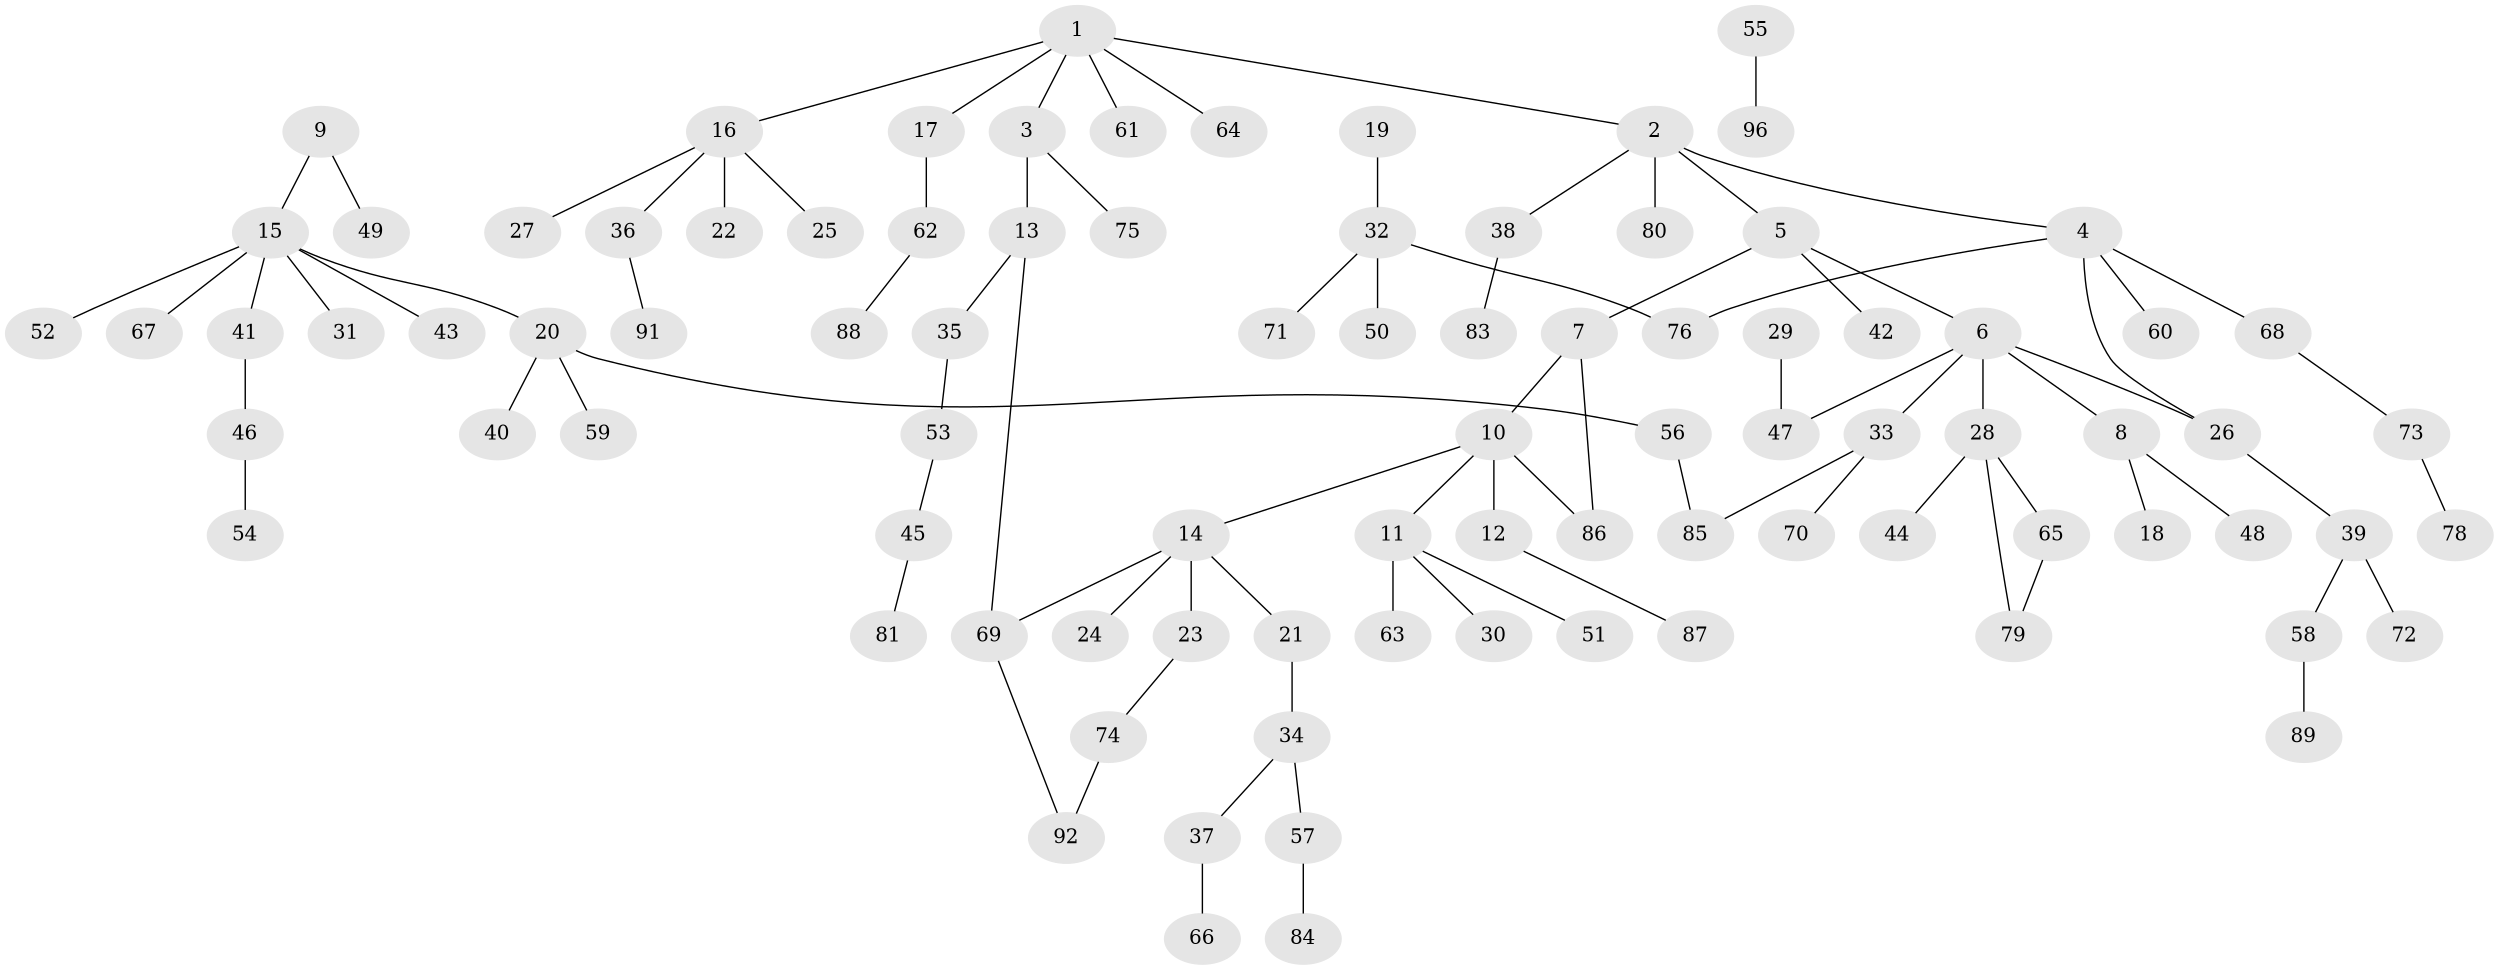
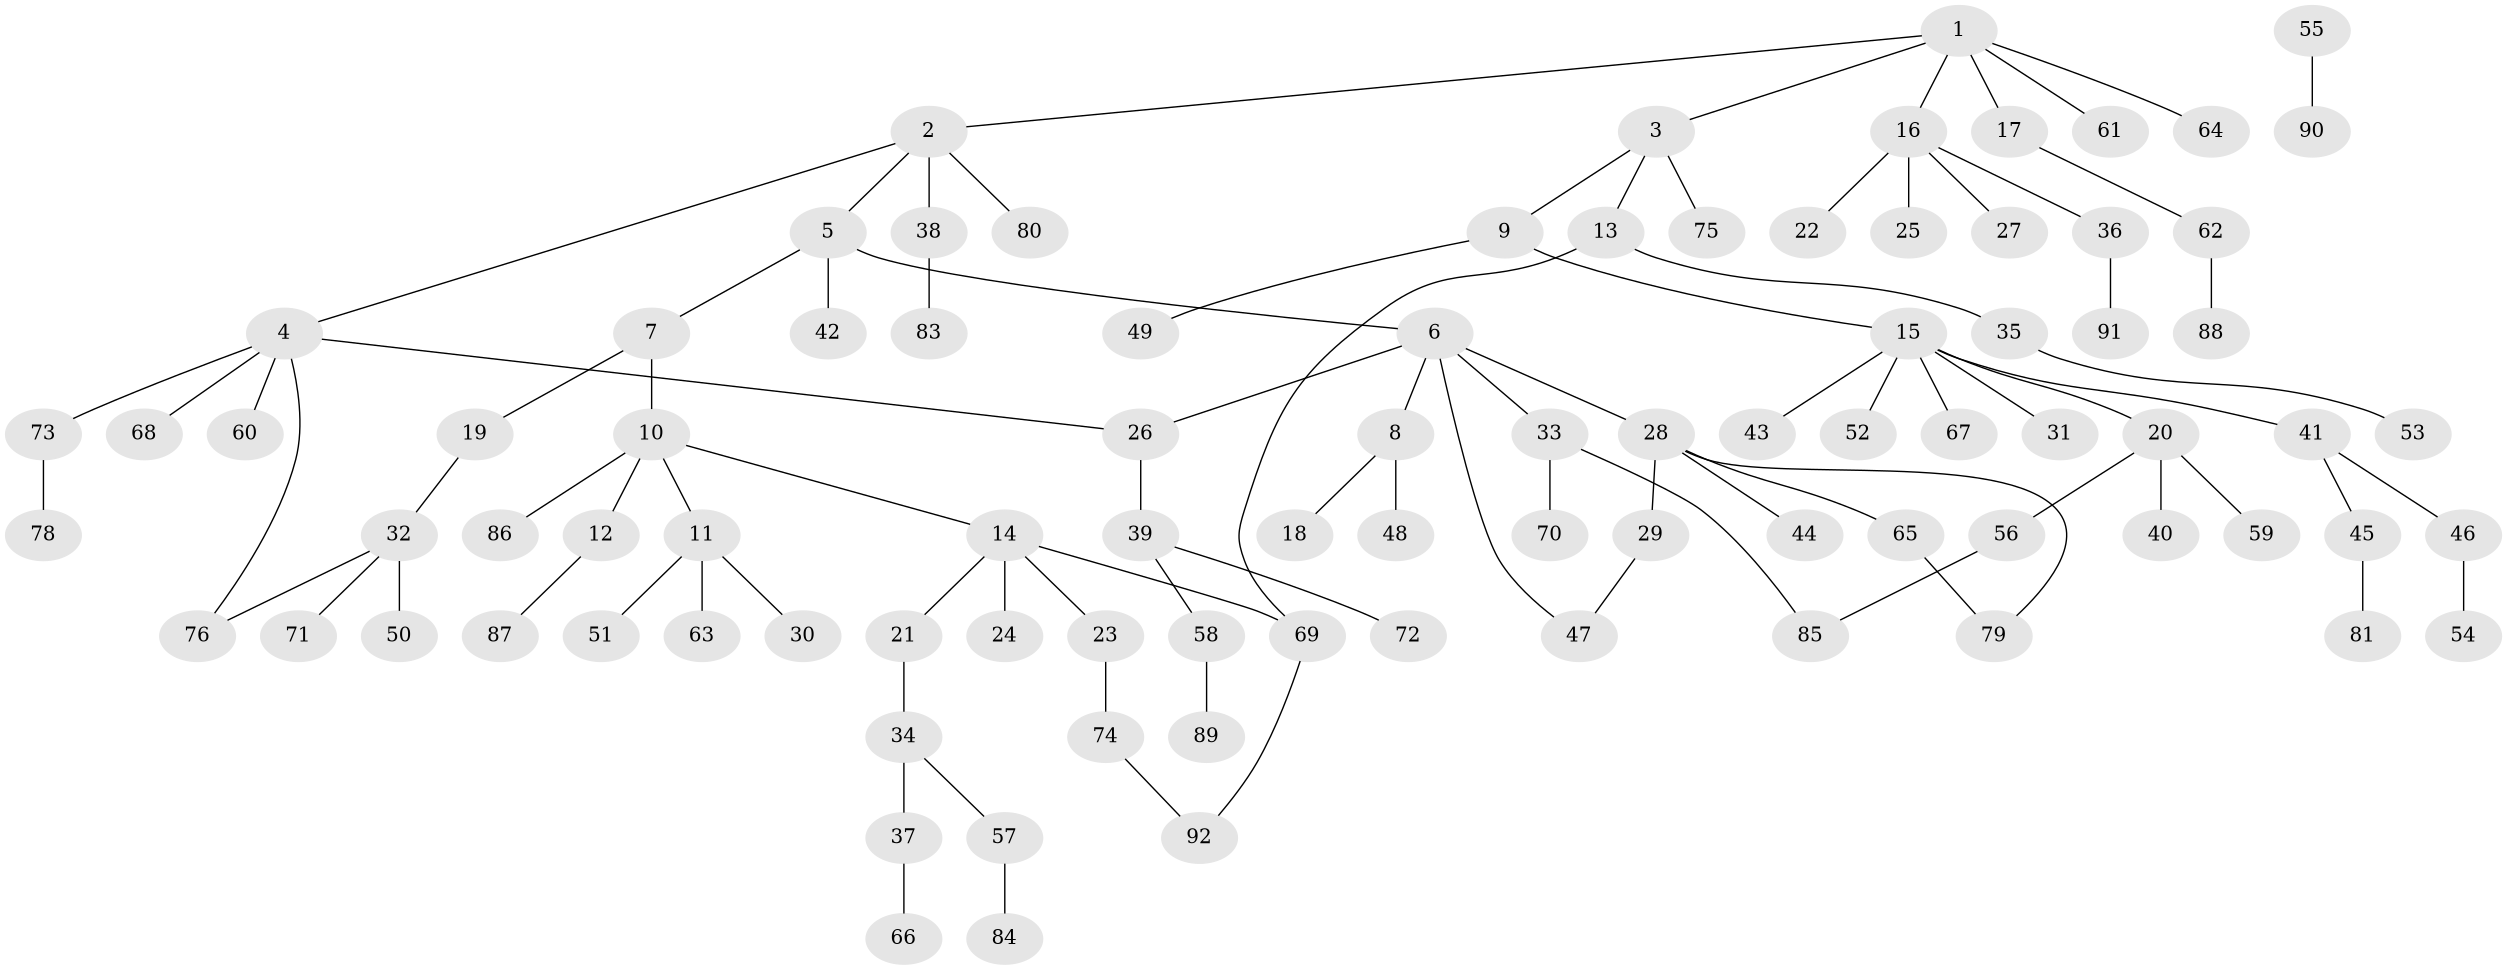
node "96": label "96" -> "90"
edge "3" -- "9": added
edge "68" -- "73": now "4" -- "73"
edge "7" -- "86": now "7" -- "19"
edge "53" -- "45": now "41" -- "45"
edge "28" -- "29": added
